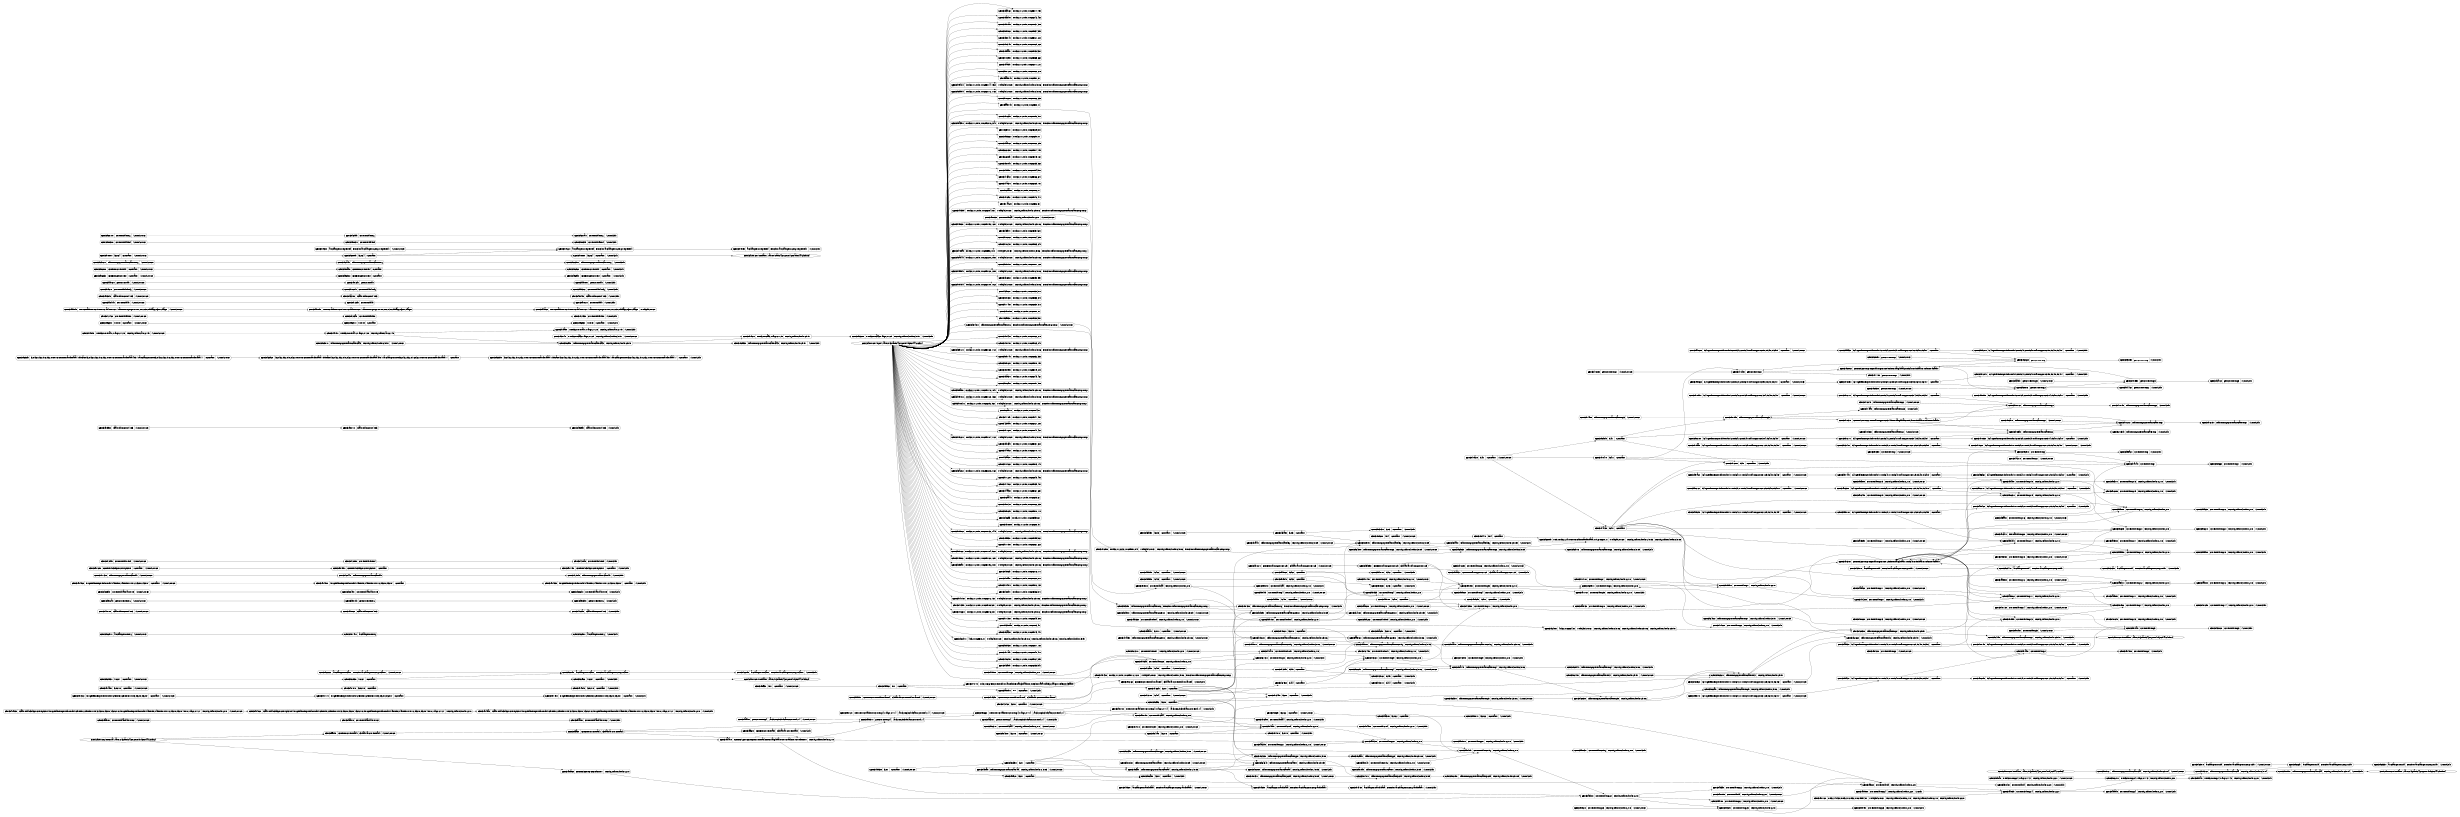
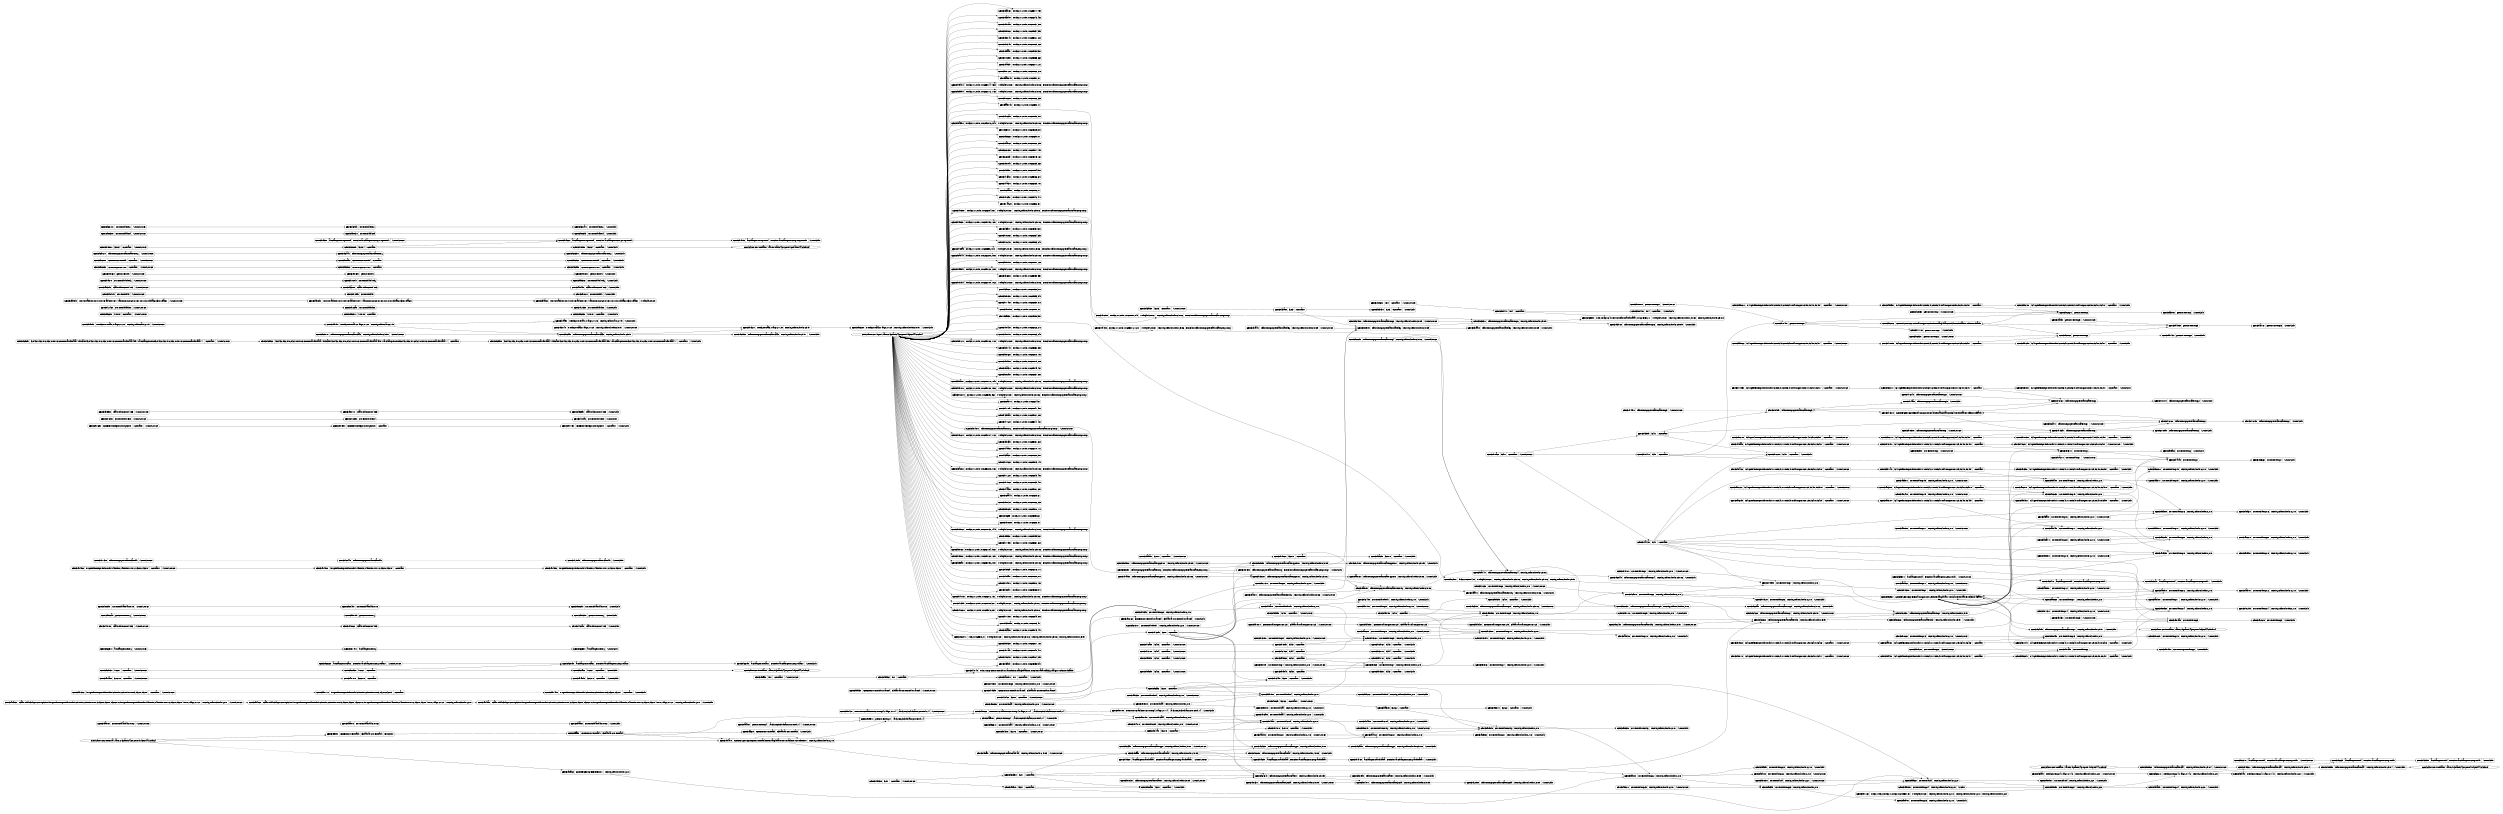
node "CE0x3d8d790": added
node "CE0x3db6a70": text "internal_sid:tmp20" -> "current_sid:tmp20"
node "CE0x3d73d00": added
node "CE0x3d91b90": text "current_sid:tmp2" -> "current_requested:tmp2"
node "CE0x3dffbd0": text "*SummSource*" -> "*Function*"
